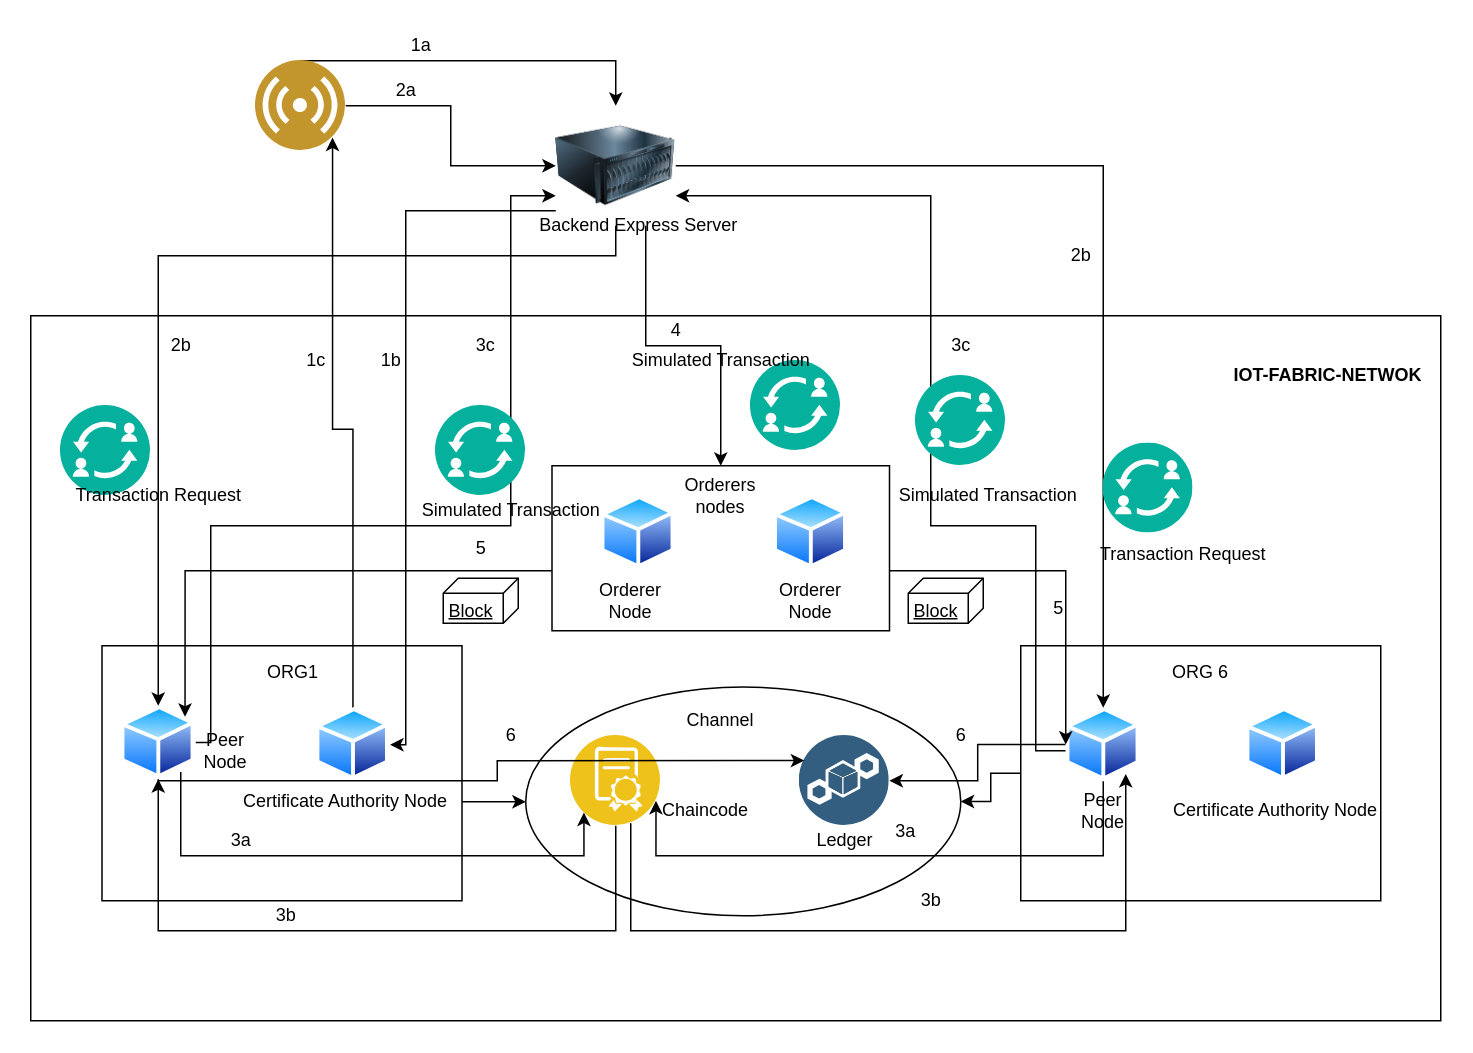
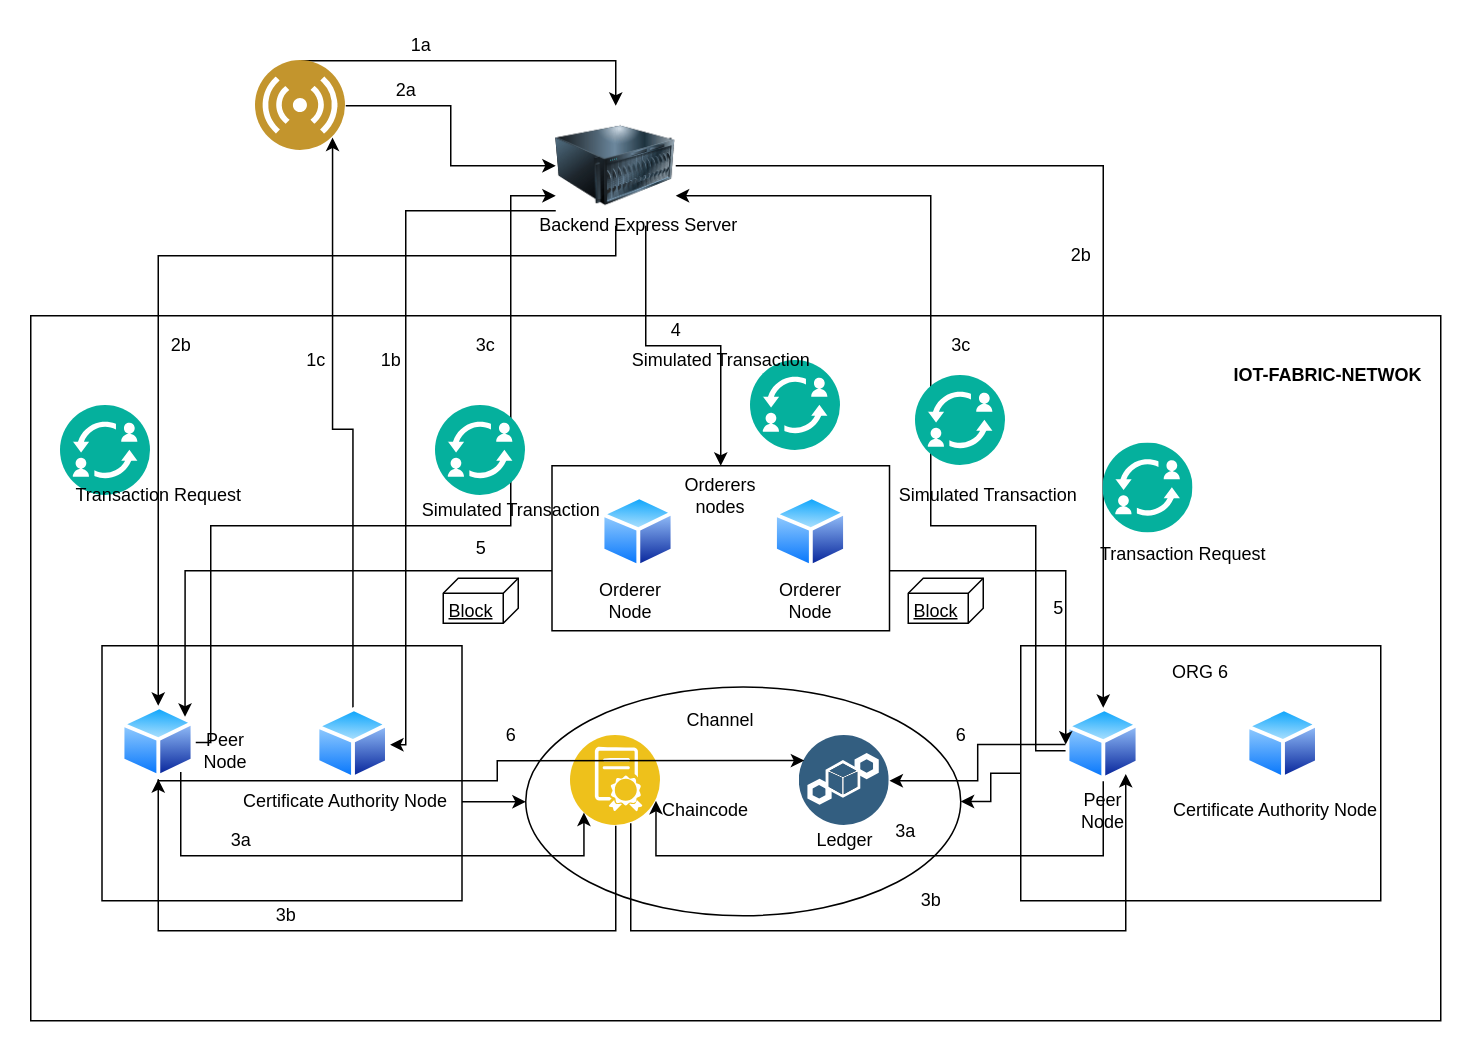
node "ORG1": removed
